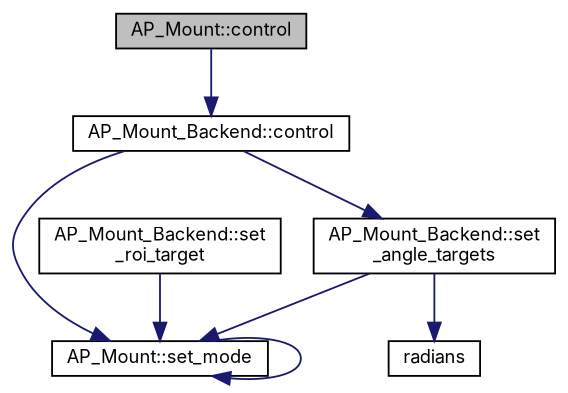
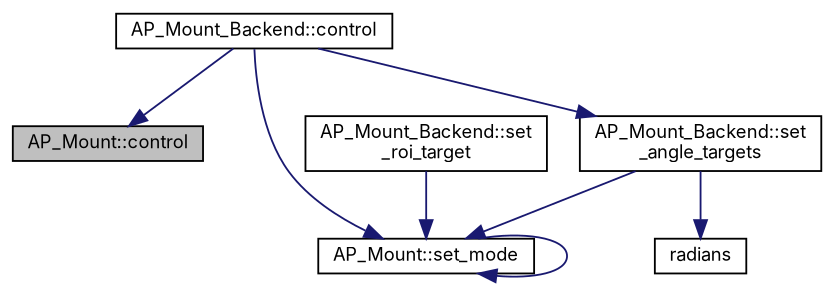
edge "AP_Mount::control" -> "AP_Mount_Backend::control": reversed
